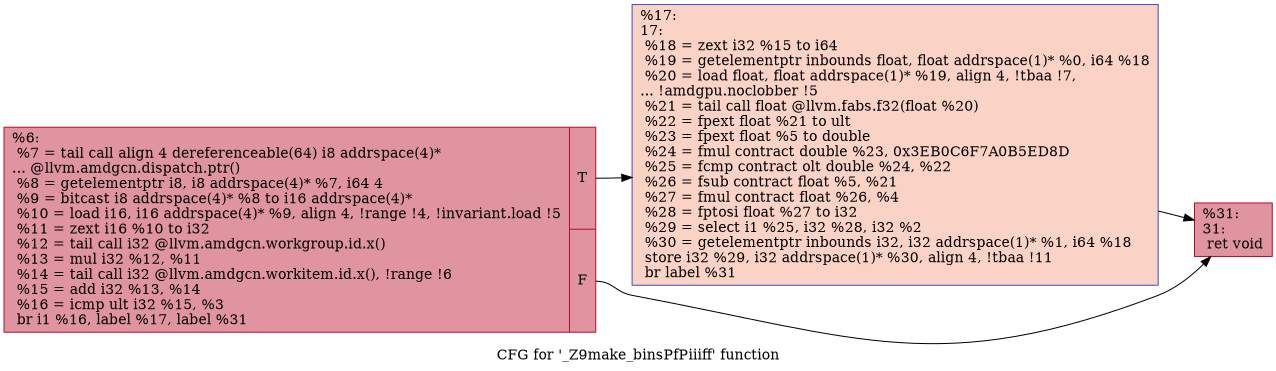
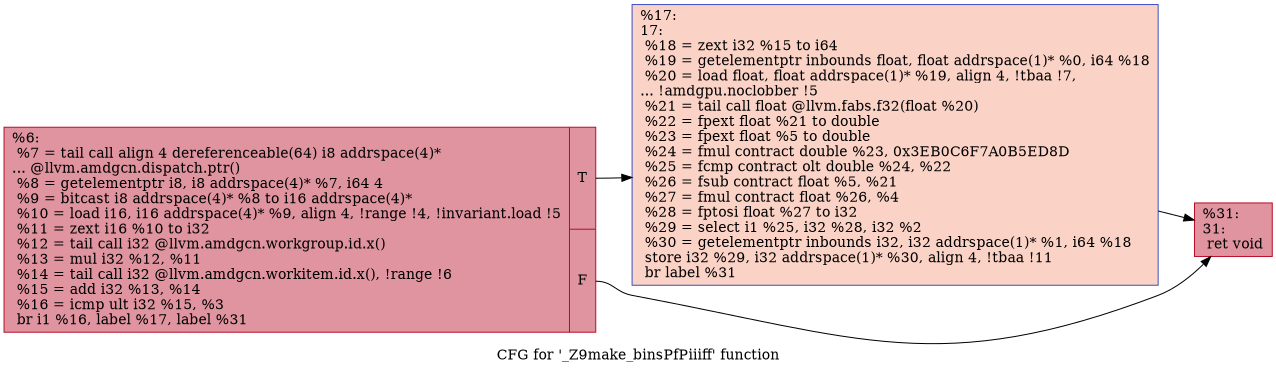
node "%17:": text "%22 = fpext float %21 to ult" -> "%22 = fpext float %21 to double"
